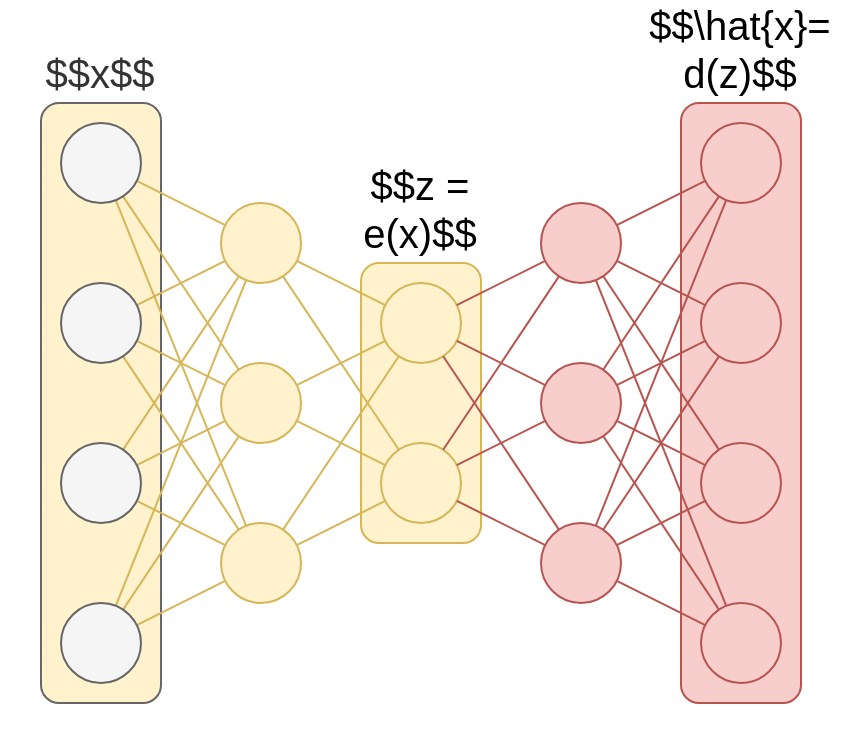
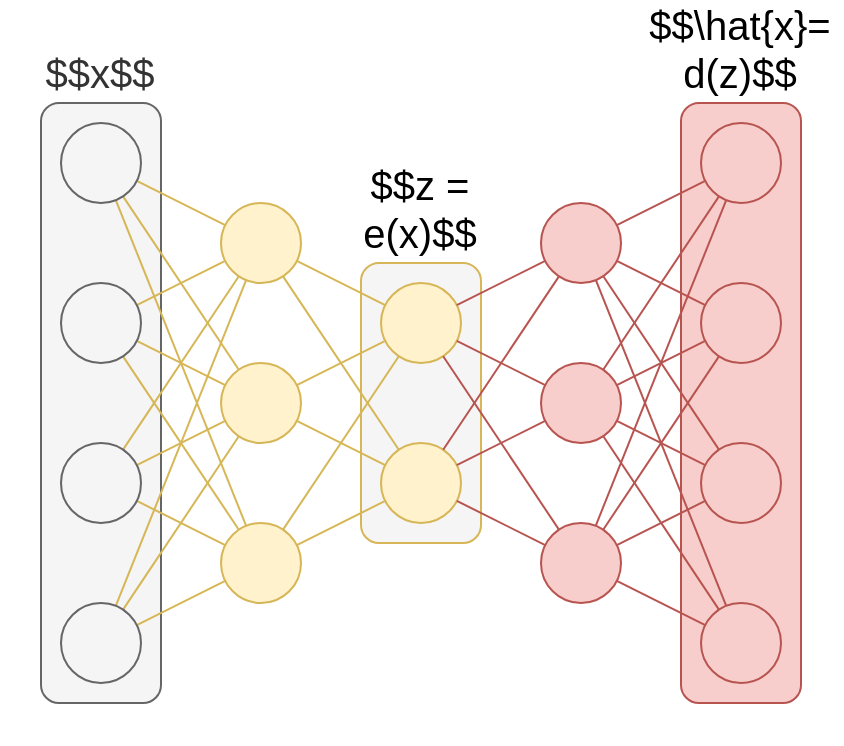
node "$$x$$": fillcolor #fff2cc -> #f5f5f5
node "$$z = e(x)$$": fillcolor #fff2cc -> #f5f5f5
